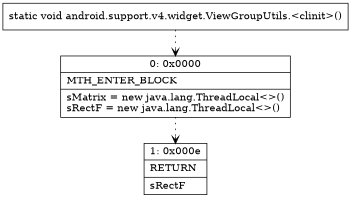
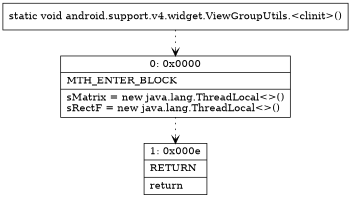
node "1: 0x000e": text "sRectF" -> "return"
